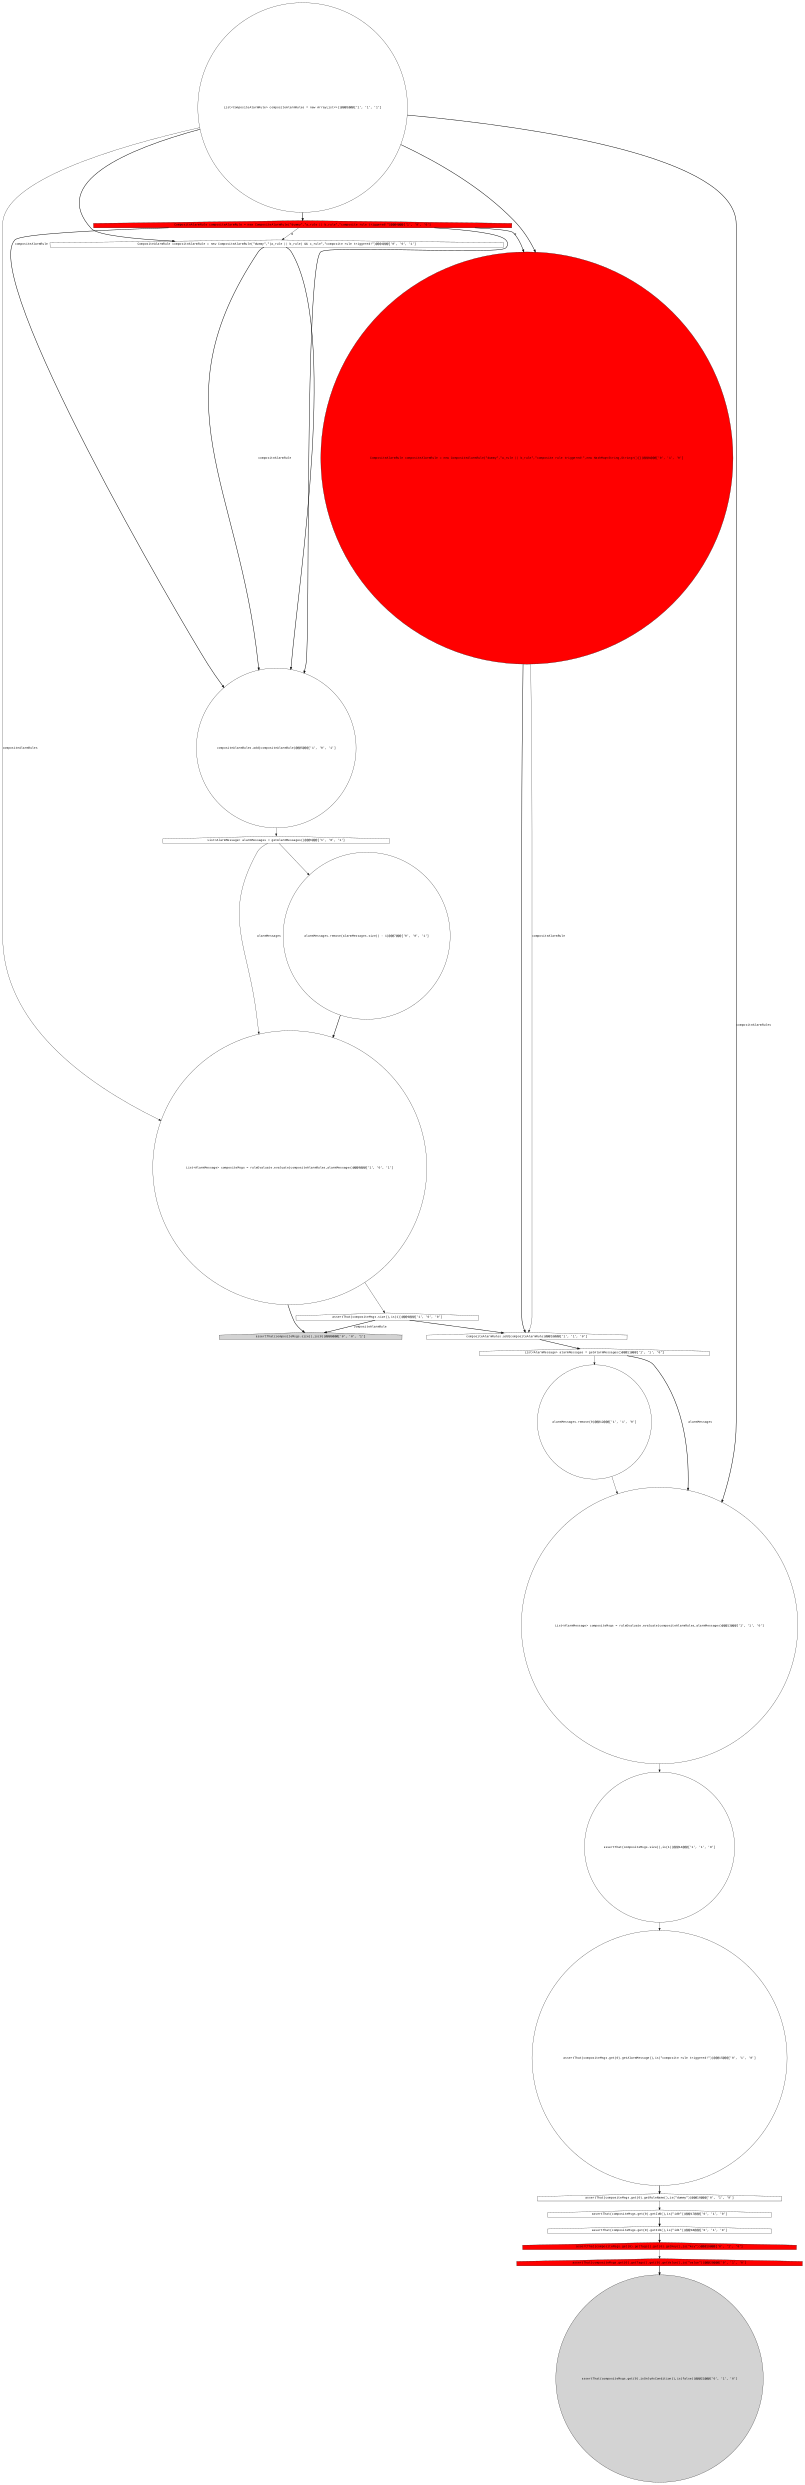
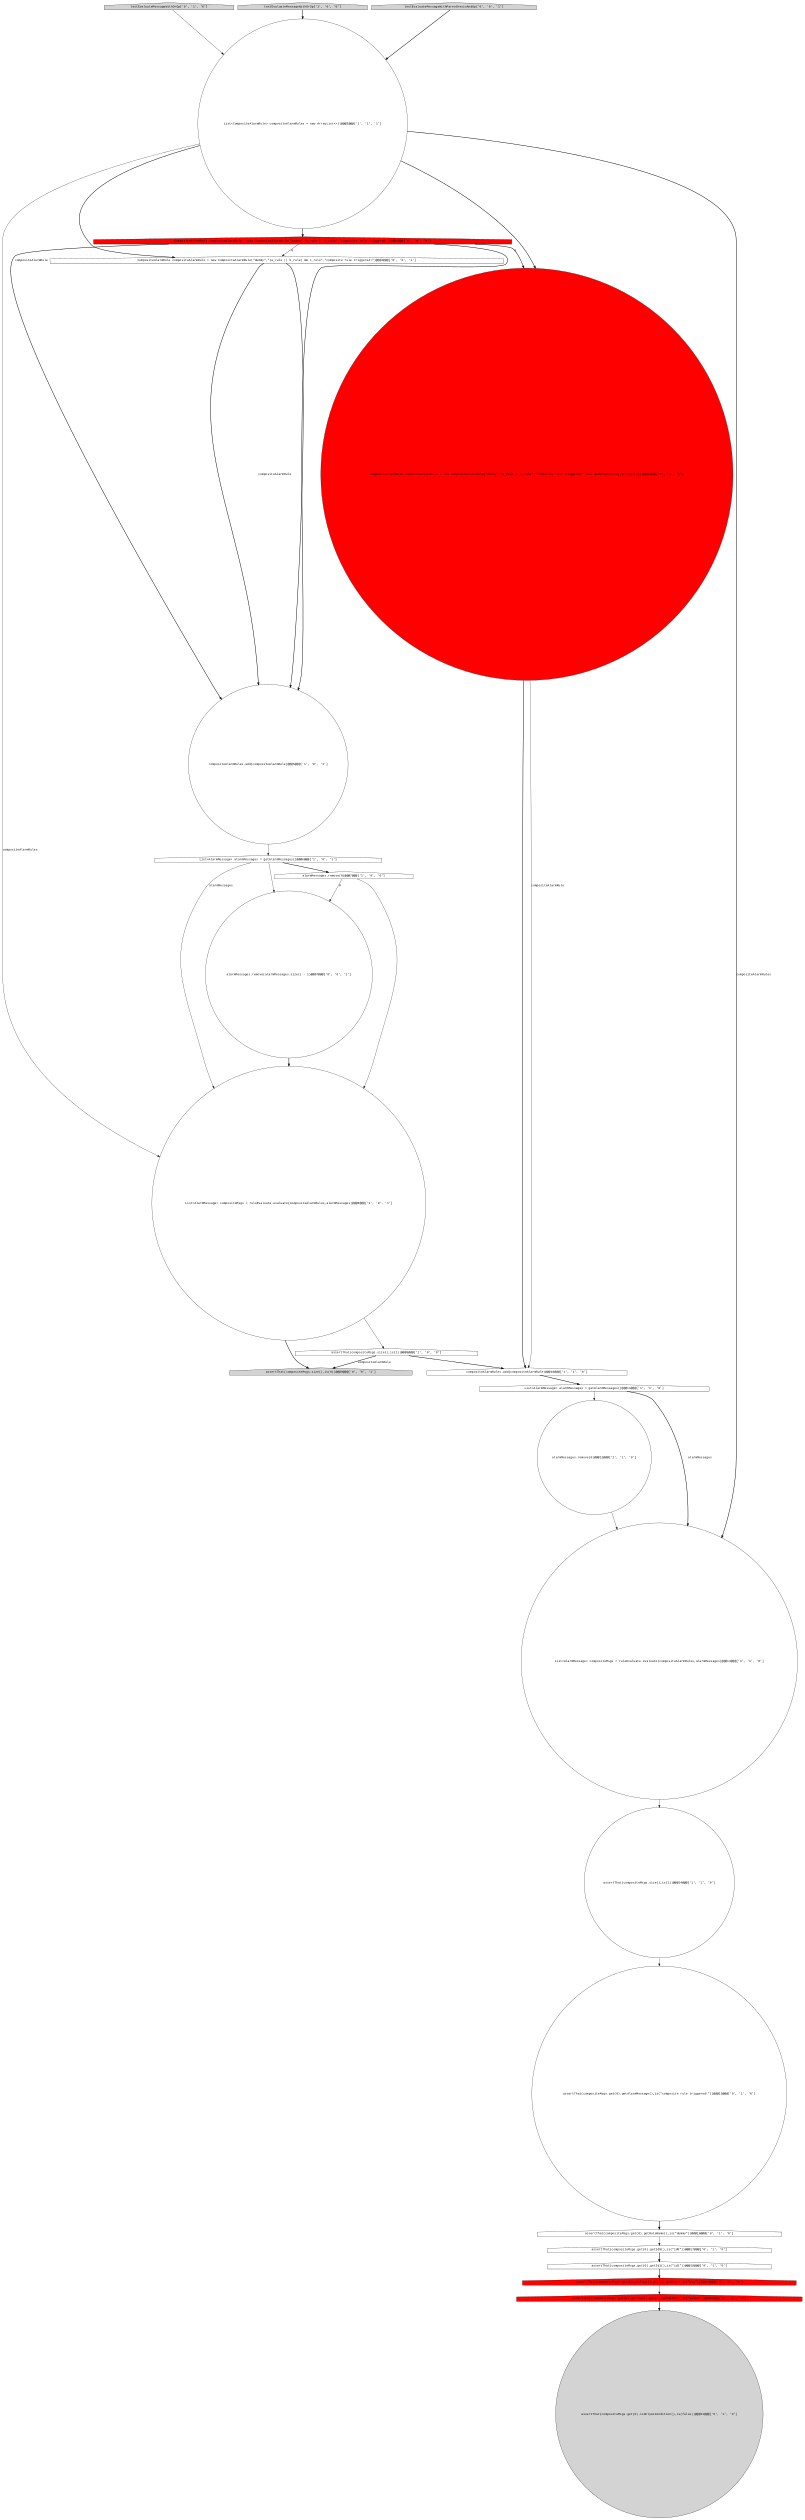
node "testEvaluateMessageWithOrOp['0', '1', '0']": added
node "testEvaluateMessageWithOrOp['1', '0', '0']": added
node "testEvaluateMessageWithParenthesisAndOp['0', '0', '1']": added
node "alarmMessages.remove(0)@@@7@@@['1', '0', '0']": added
